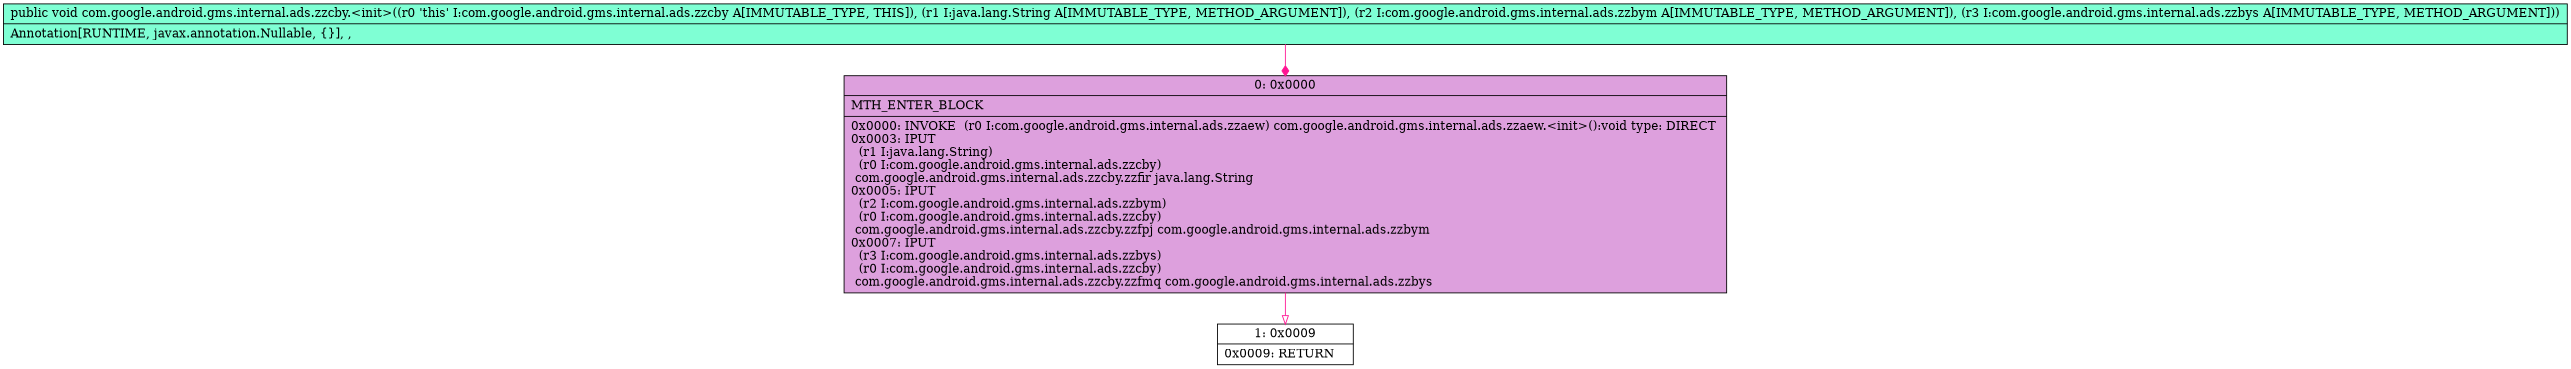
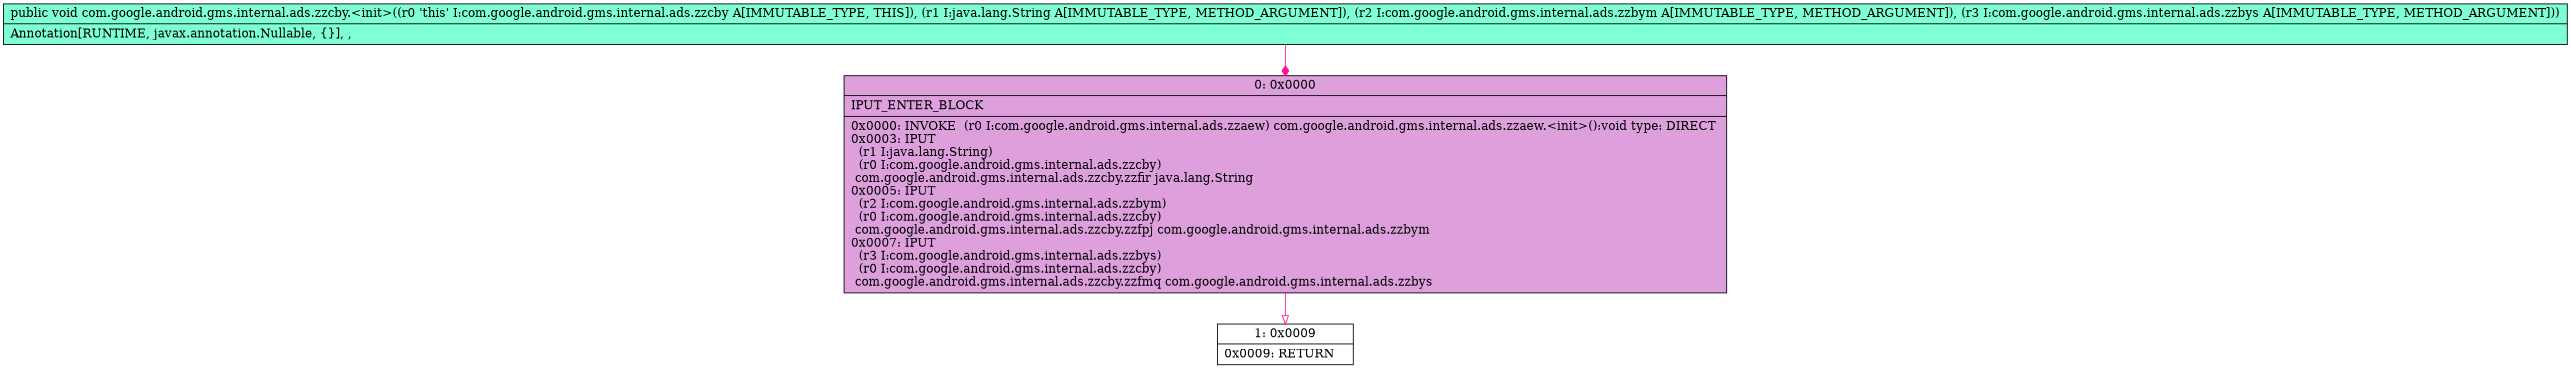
node "0: 0x0000": text "MTH_ENTER_BLOCK" -> "IPUT_ENTER_BLOCK"
